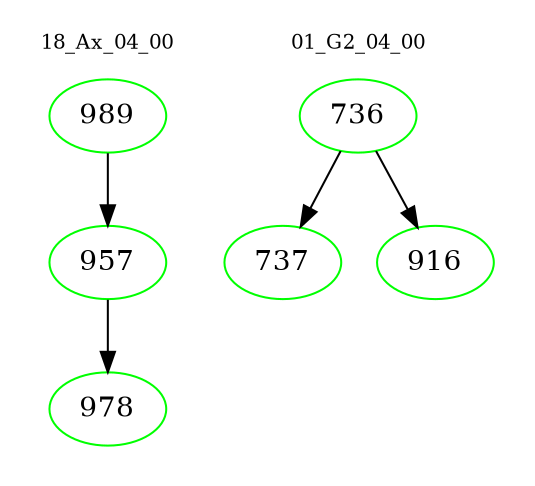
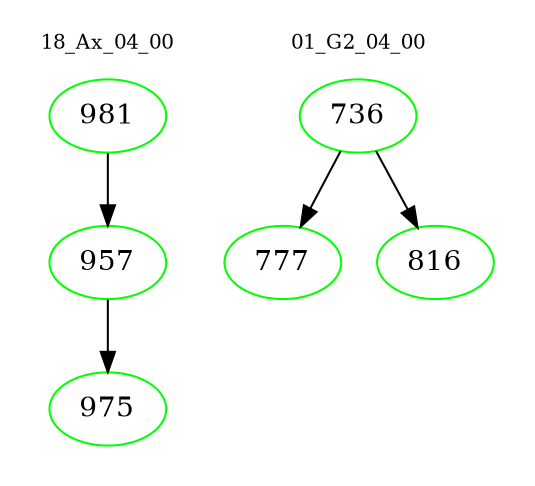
node "989": label "989" -> "981"
node "737": label "737" -> "777"
node "916": label "916" -> "816"
node "978": label "978" -> "975"
